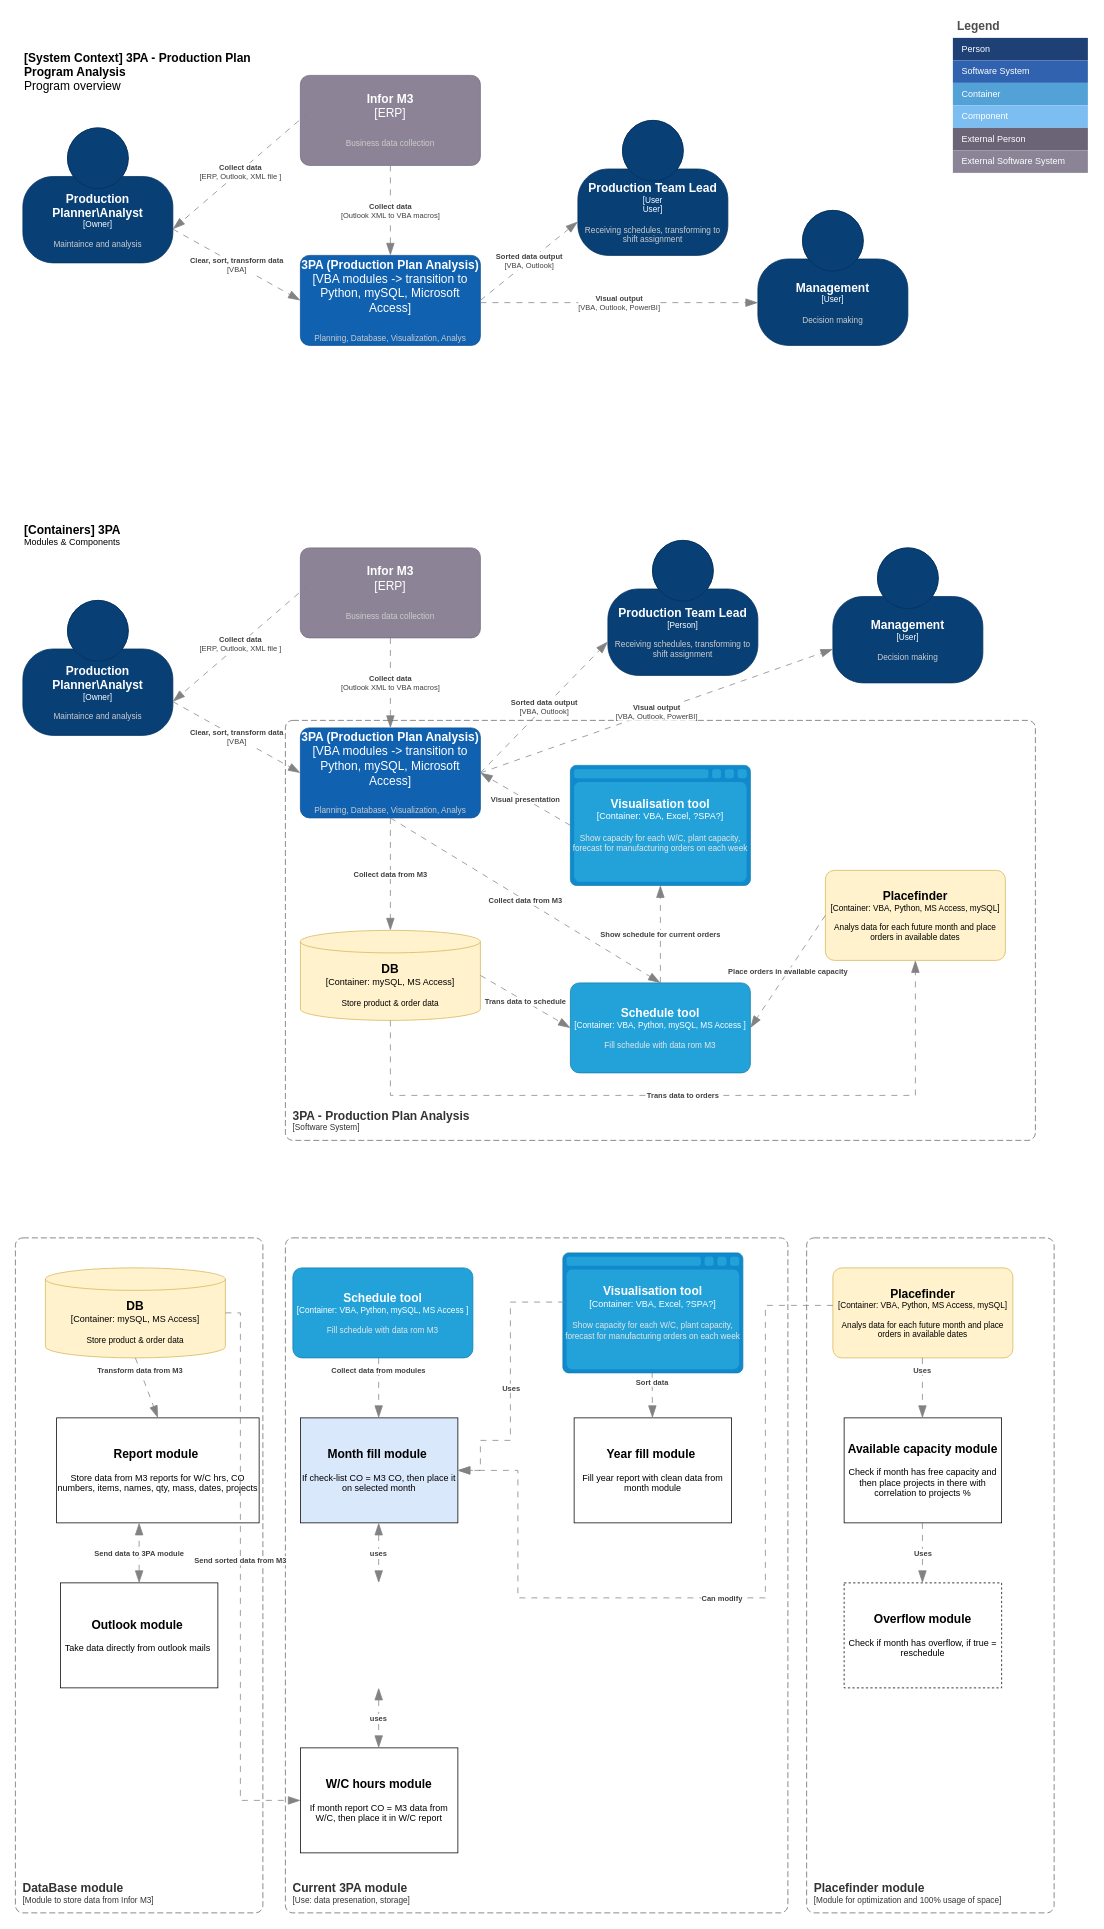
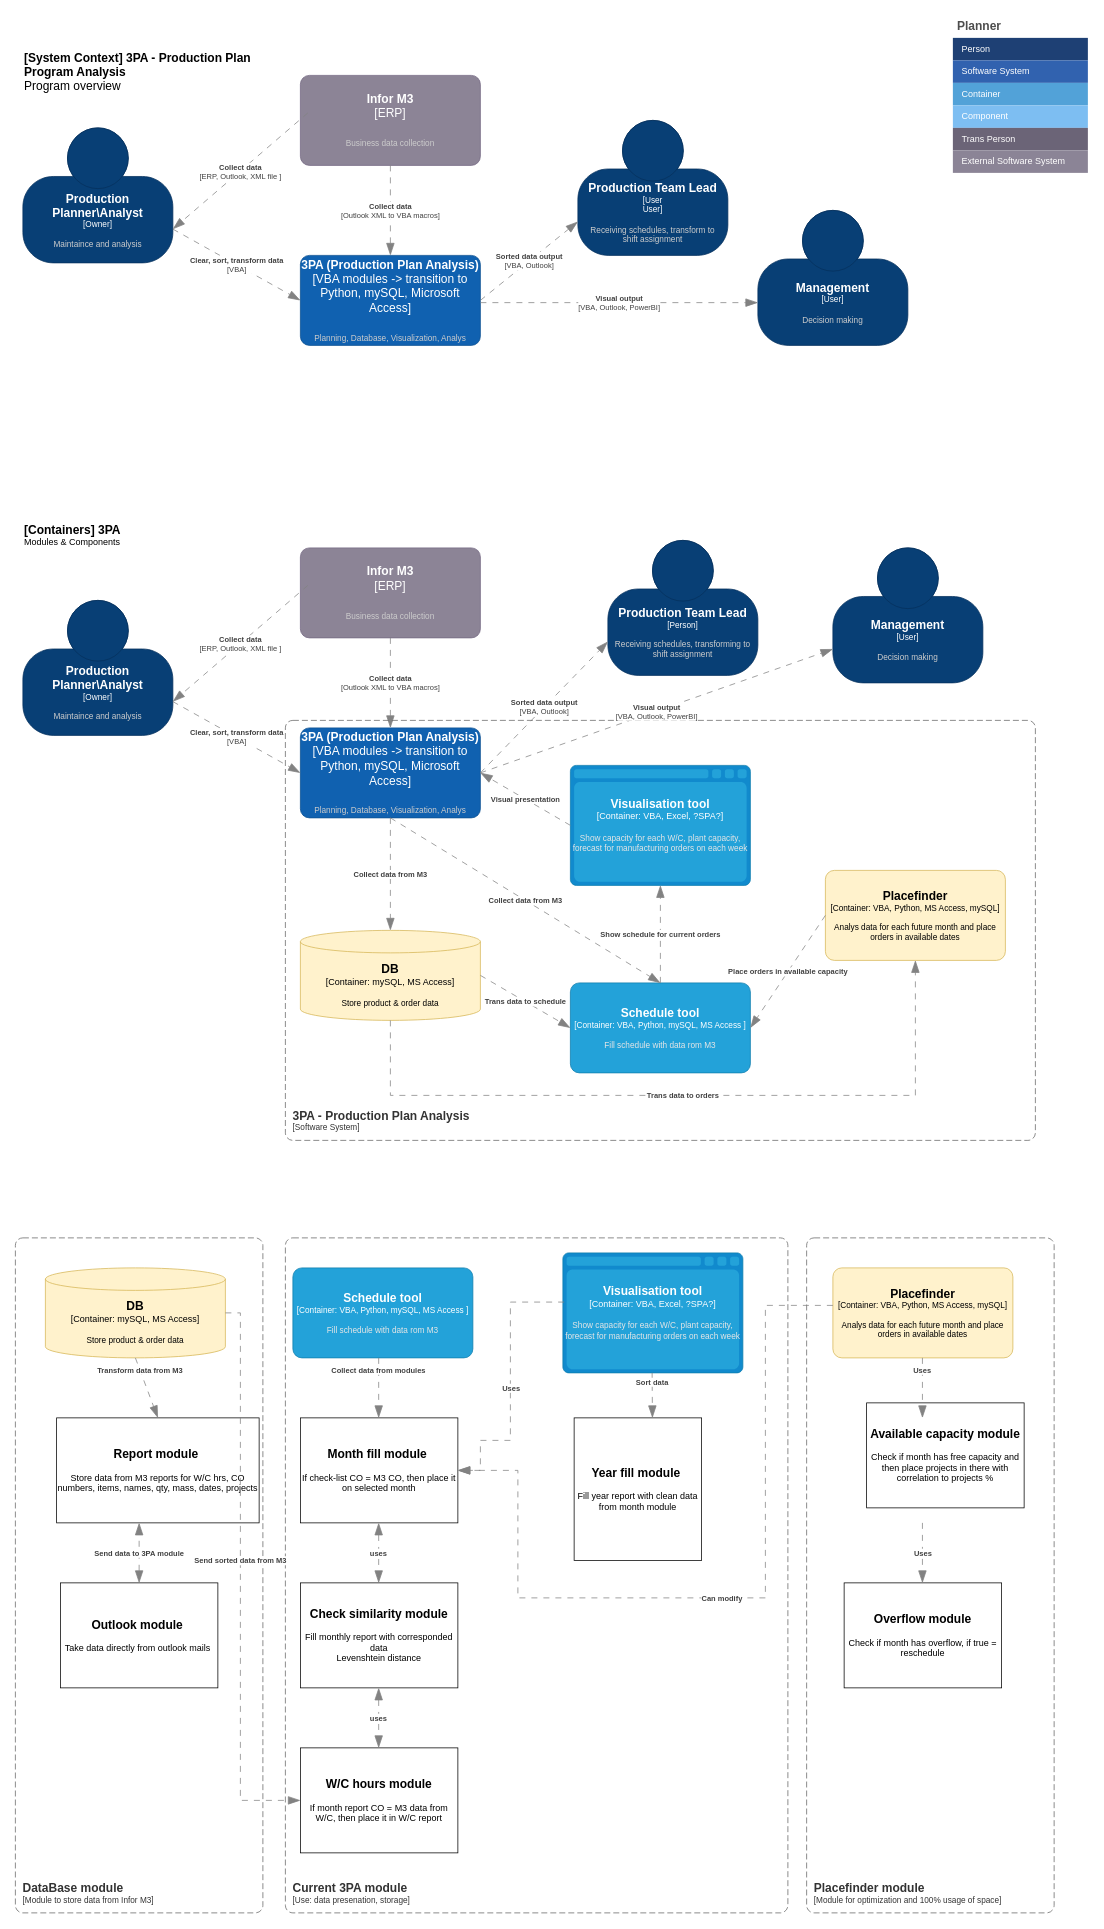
node "Legend": label "Legend" -> "Planner"
node "External Person": label "External Person" -> "Trans Person"
node "Production Team Lead [User User] Receiving schedules, transforming to shift assignment": label "Production Team Lead [User User] Receiving schedules, transforming to shift assignment" -> "Production Team Lead [User User] Receiving schedules, transform to shift assignment"
node "Month fill module If check-list CO = M3 CO, then place it on selected month": fillcolor #dae8fc -> #ffffff
node "Year fill module Fill year report with clean data from month module": size 158x105 -> 128x143
node "Available capacity module Check if month has free capacity and then place projects in there with correlation to projects %": moved (923, 1470) -> (945, 1455)
node "Check similarity module Fill monthly report with corresponded data Levenshtein distance": added
node "Overflow module Check if month has overflow, if true = reschedule": style dashed -> solid
